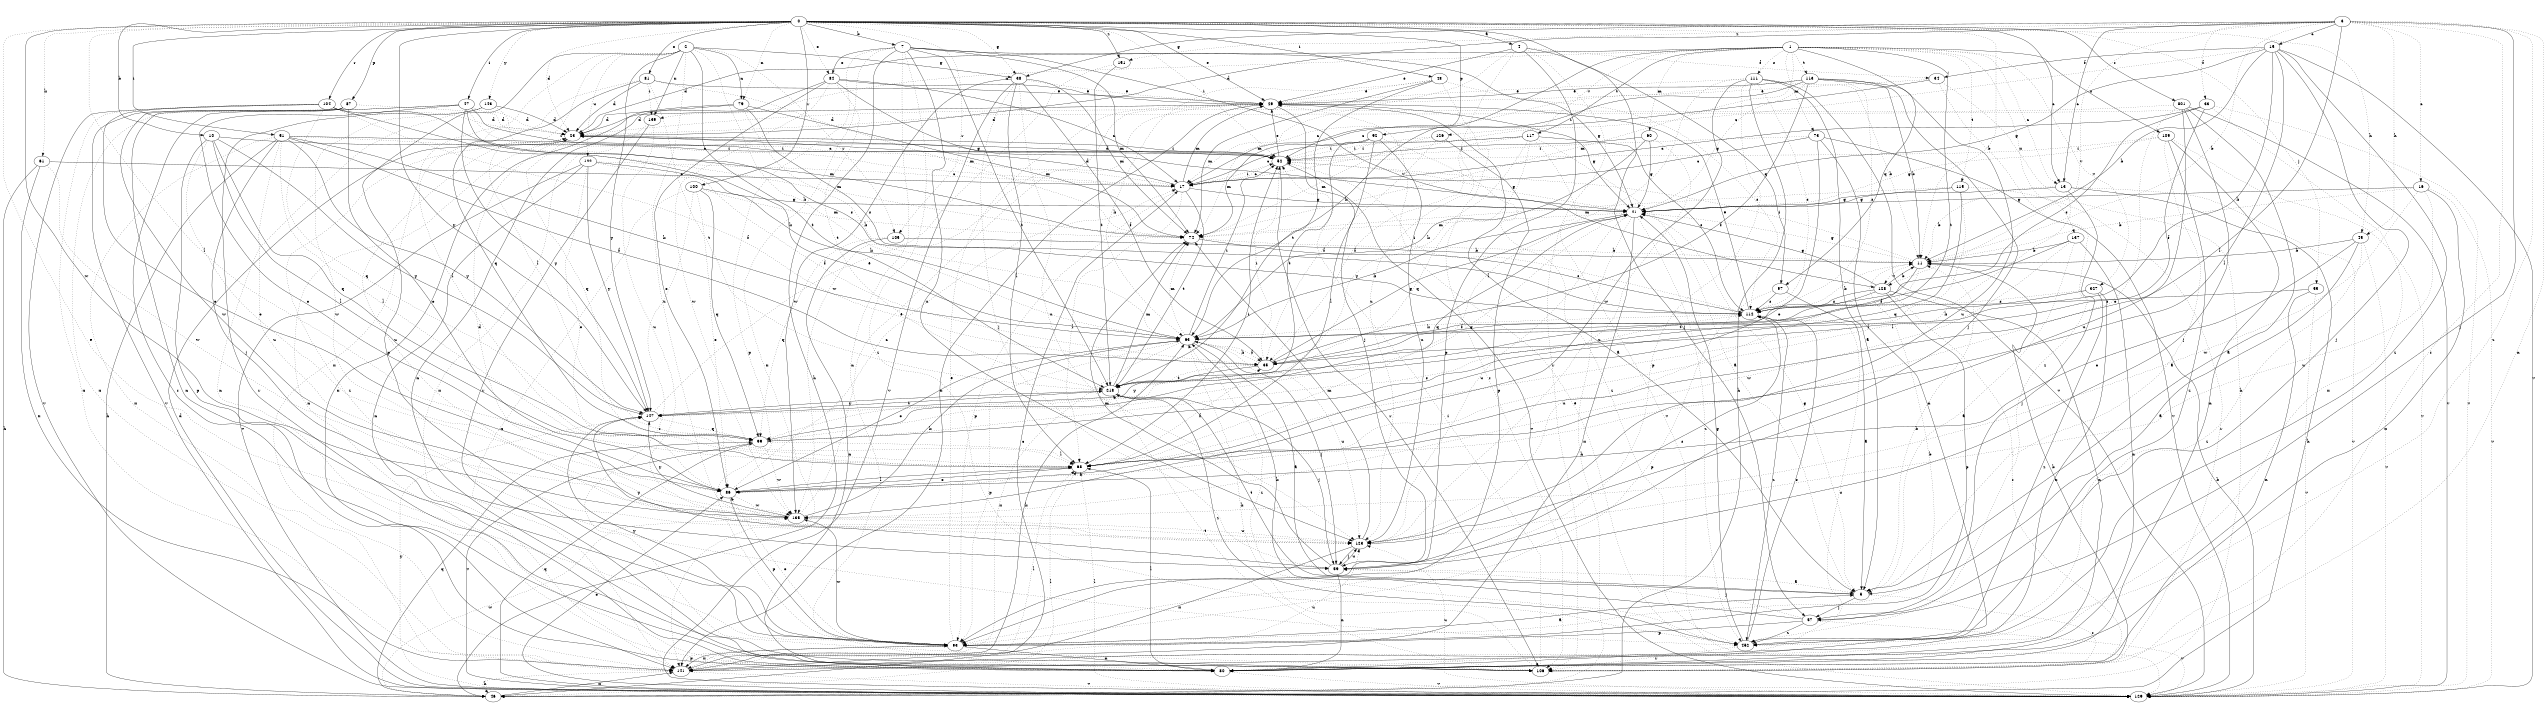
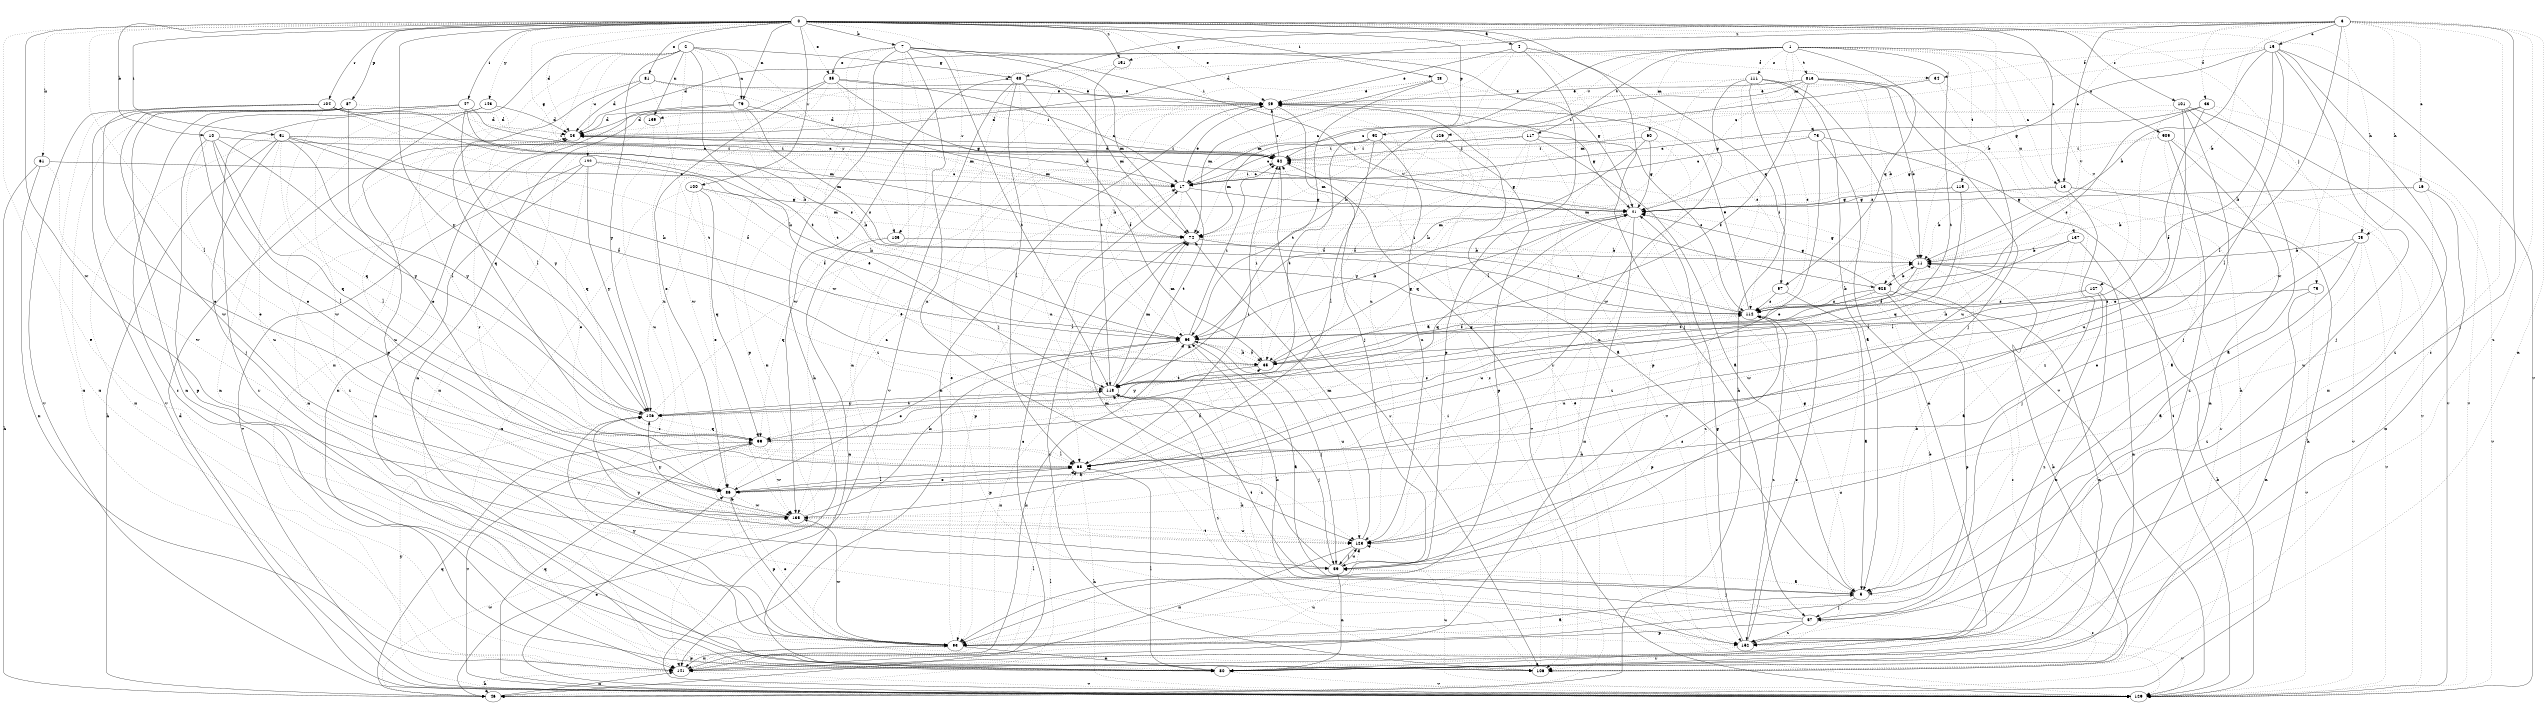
edge "0" -> "38": now "0" -> "17"
edge "0" -> "29": style solid -> dotted
edge "0" -> "79": style dotted -> solid
edge "15" -> "34": style solid -> dotted
node "84": label "84" -> "85"
node "113": label "113" -> "813"
edge "81" -> "139": now "81" -> "52"
node "801": label "801" -> "101"
edge "47" -> "23": removed, label "d"
node "109": label "109" -> "909"
edge "17" -> "29": label "m" -> "e"
node "128": label "128" -> "928"
node "327": label "327" -> "127"
node "55": label "55" -> "75"
edge "135" -> "23": label "d" -> "r"
edge "112" -> "63": label "k" -> "a"
edge "117" -> "5": style dotted -> solid
node "218": label "218" -> "118"
node "147": label "147" -> "146"
edge "73" -> "129": label "v" -> "t"
edge "16" -> "135": now "3" -> "135"
edge "129" -> "68": label "l" -> "h"
edge "139" -> "106": now "74" -> "106"
node "452": label "452" -> "152"
